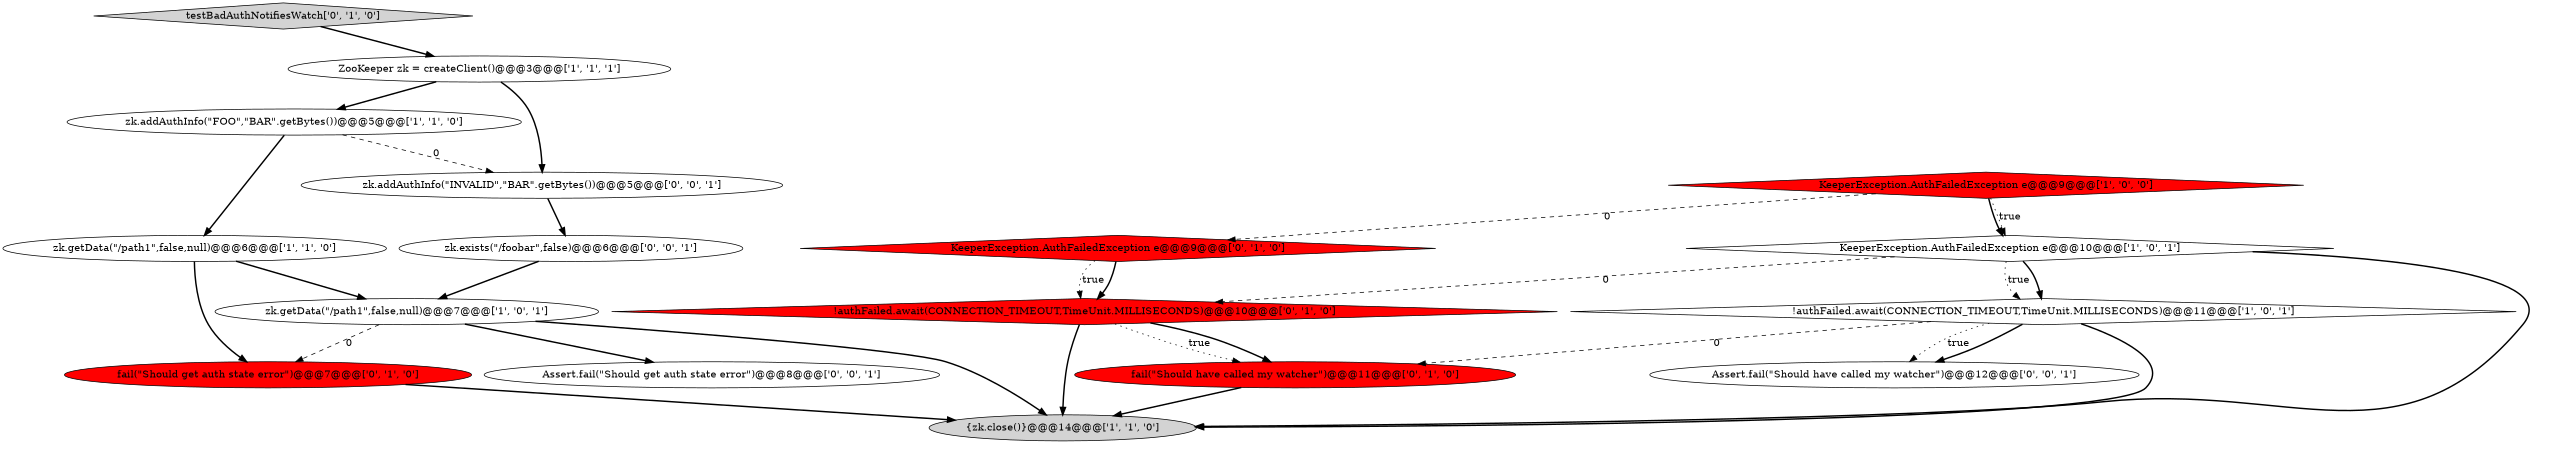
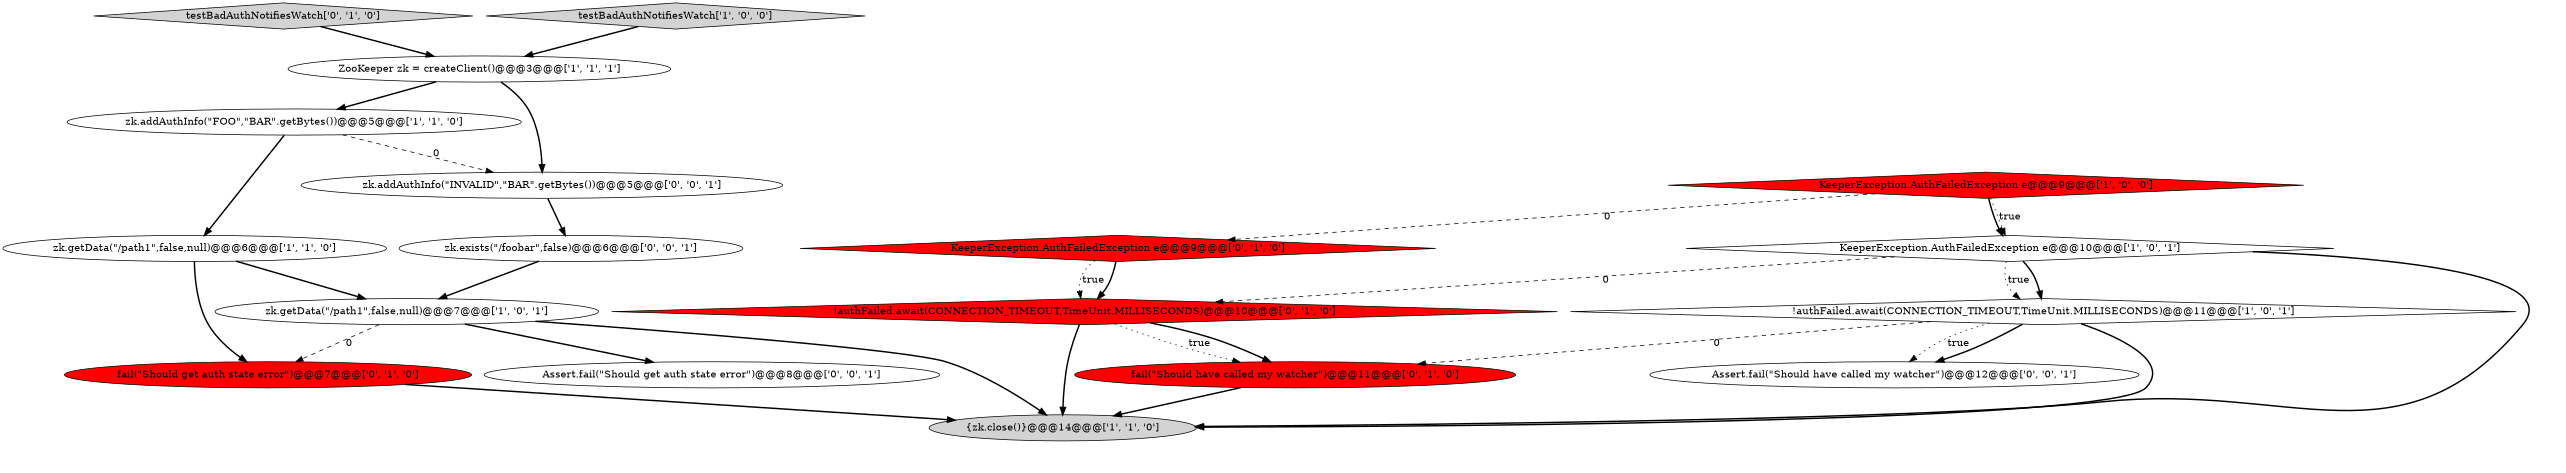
node "testBadAuthNotifiesWatch['1', '0', '0']": added
